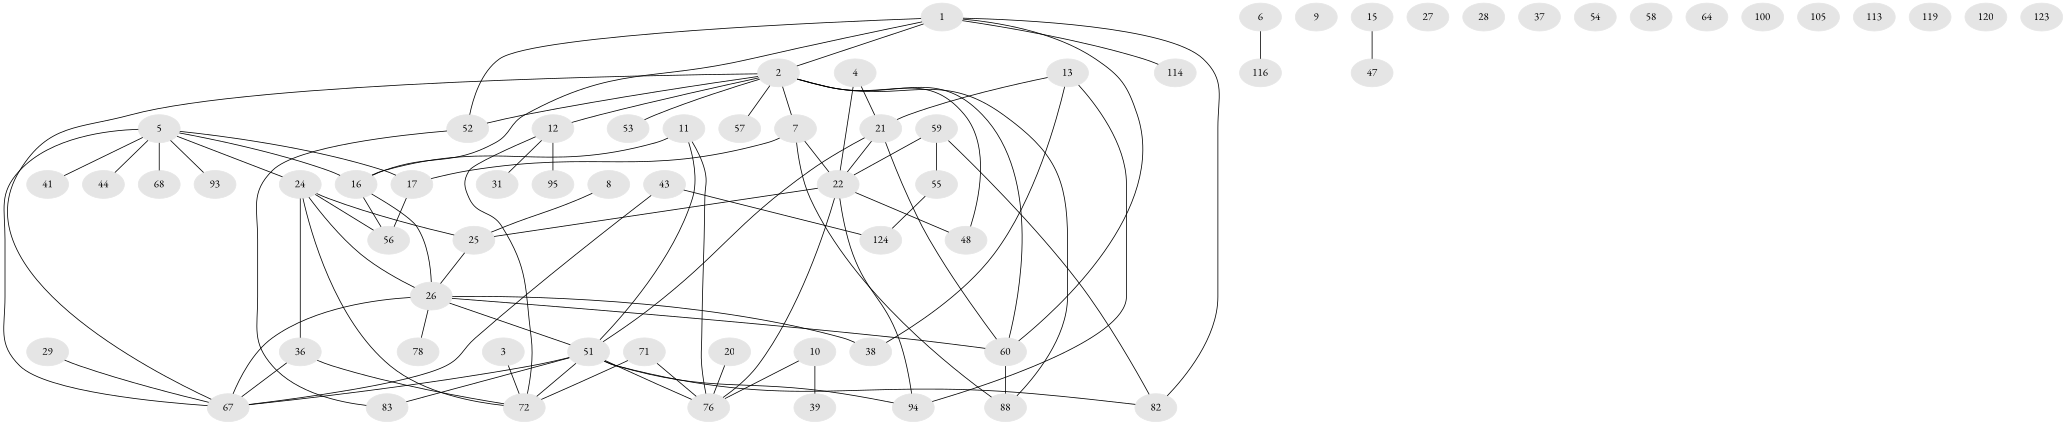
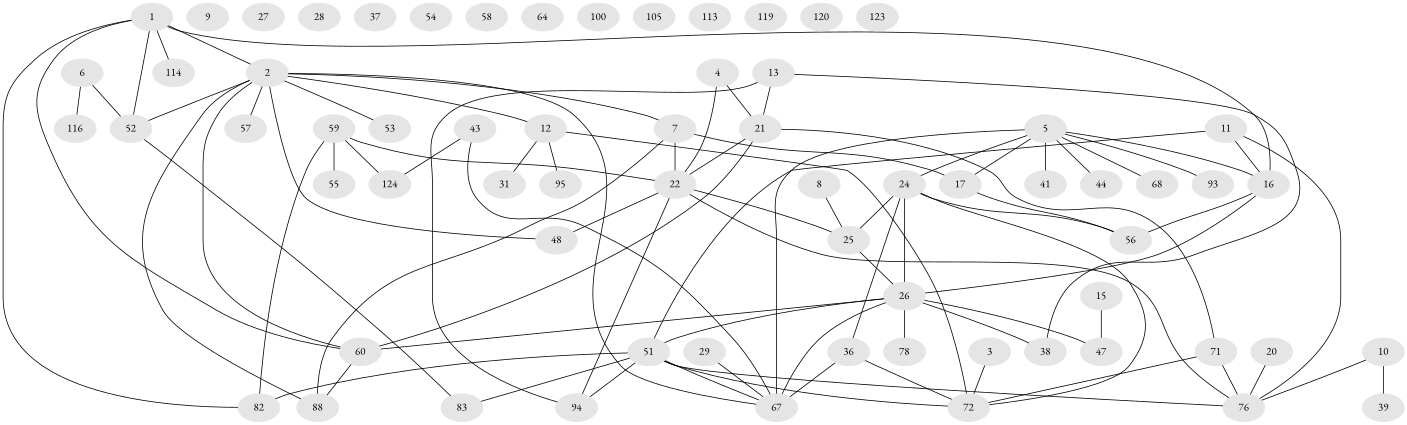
edge "6" -- "52": added
edge "55" -- "124": now "59" -- "124"
edge "21" -- "51": now "21" -- "71"
edge "26" -- "47": added
